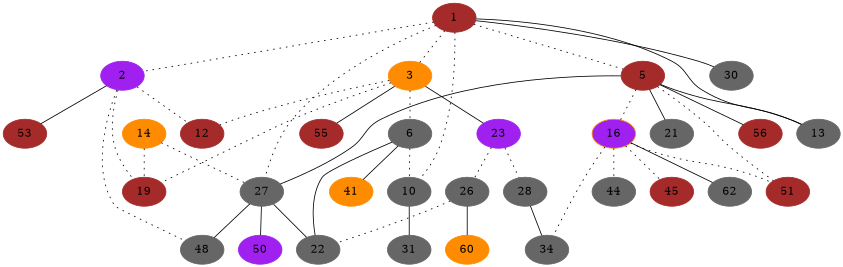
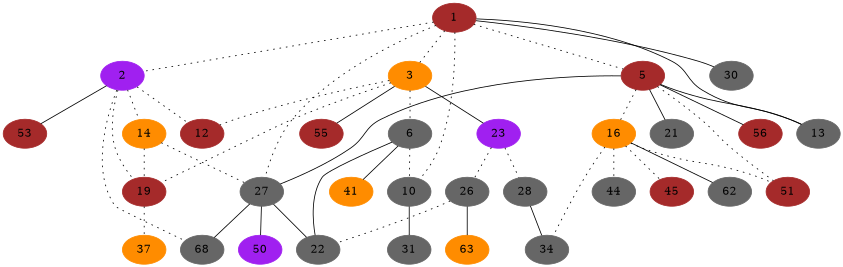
edge "2" -- "14": added
node "16": fillcolor purple -> darkorange
node "37": added
node "48": label "48" -> "68"
node "60": label "60" -> "63"
